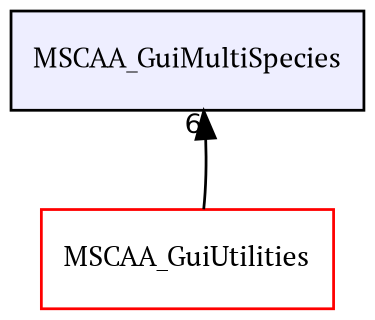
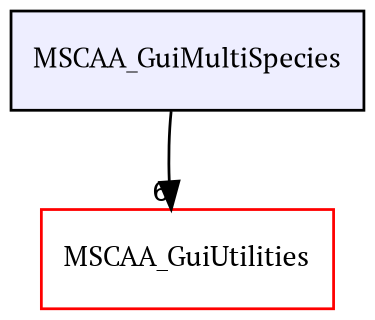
edge "MSCAA_GuiUtilities" -> "MSCAA_GuiMultiSpecies": reversed
